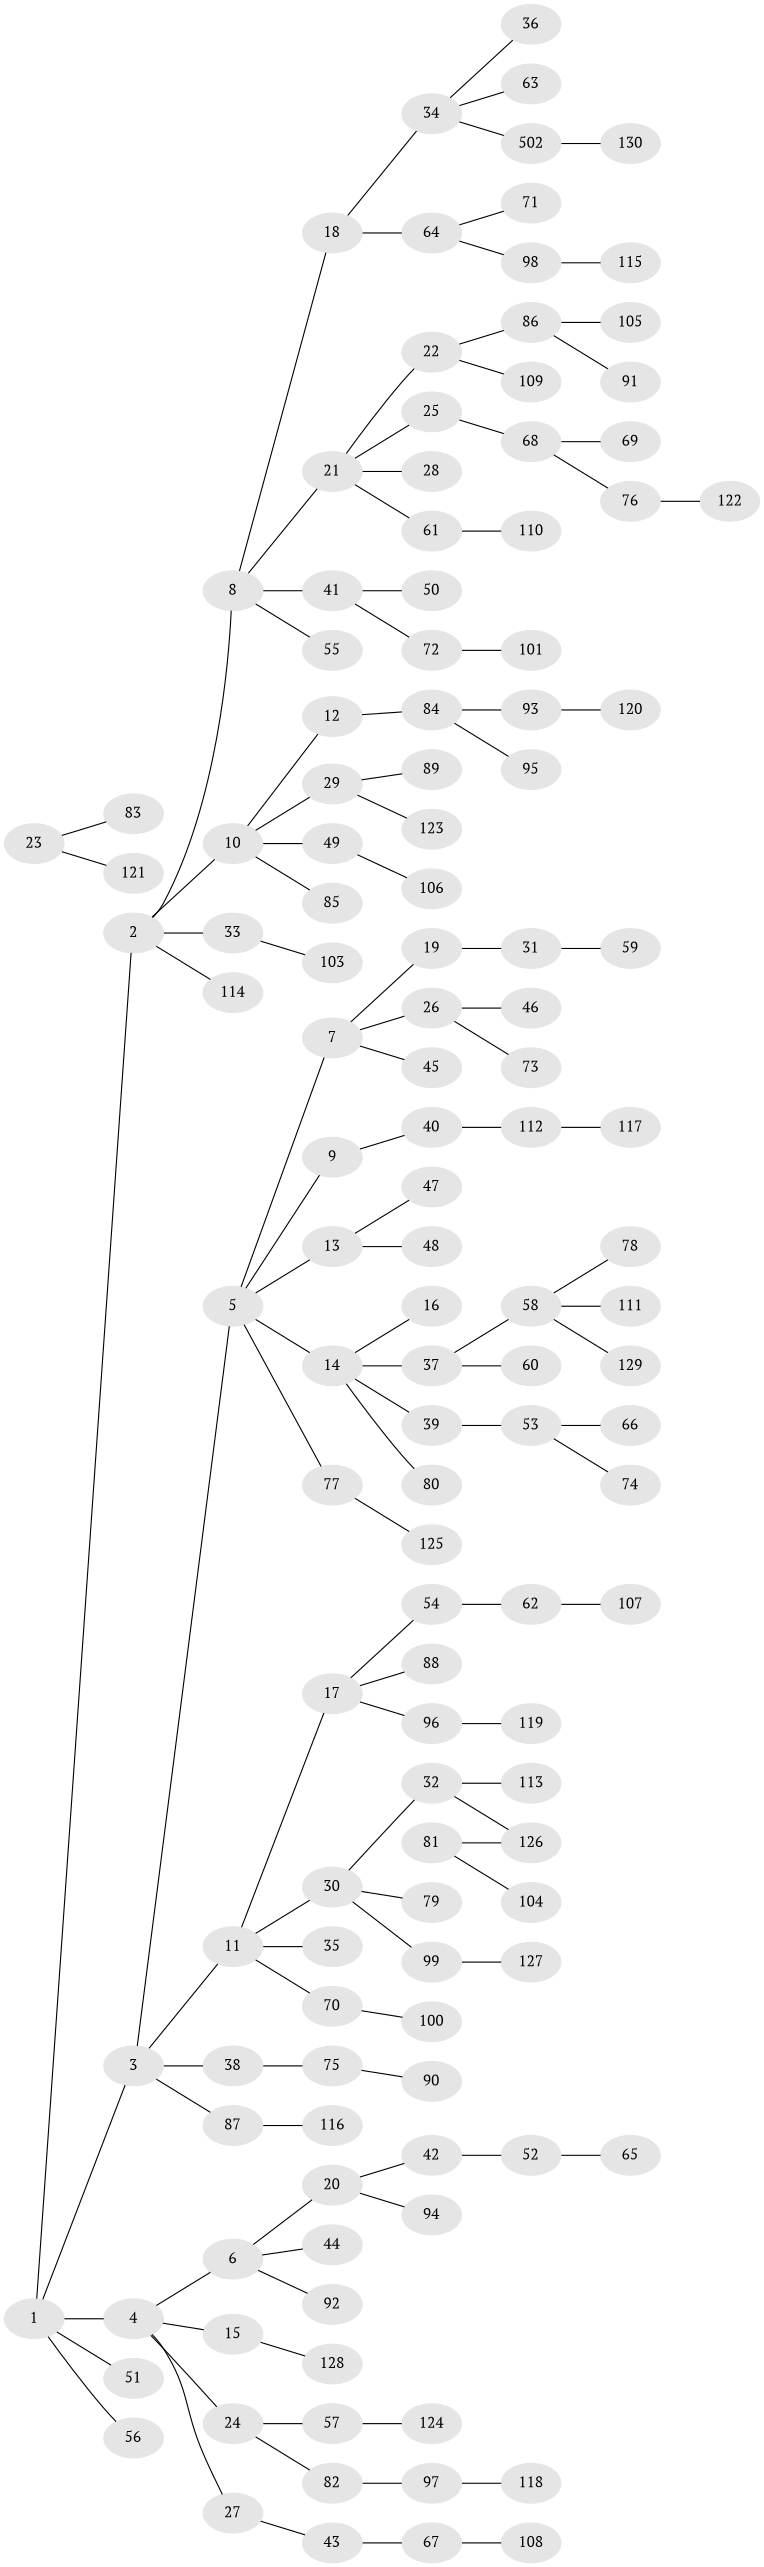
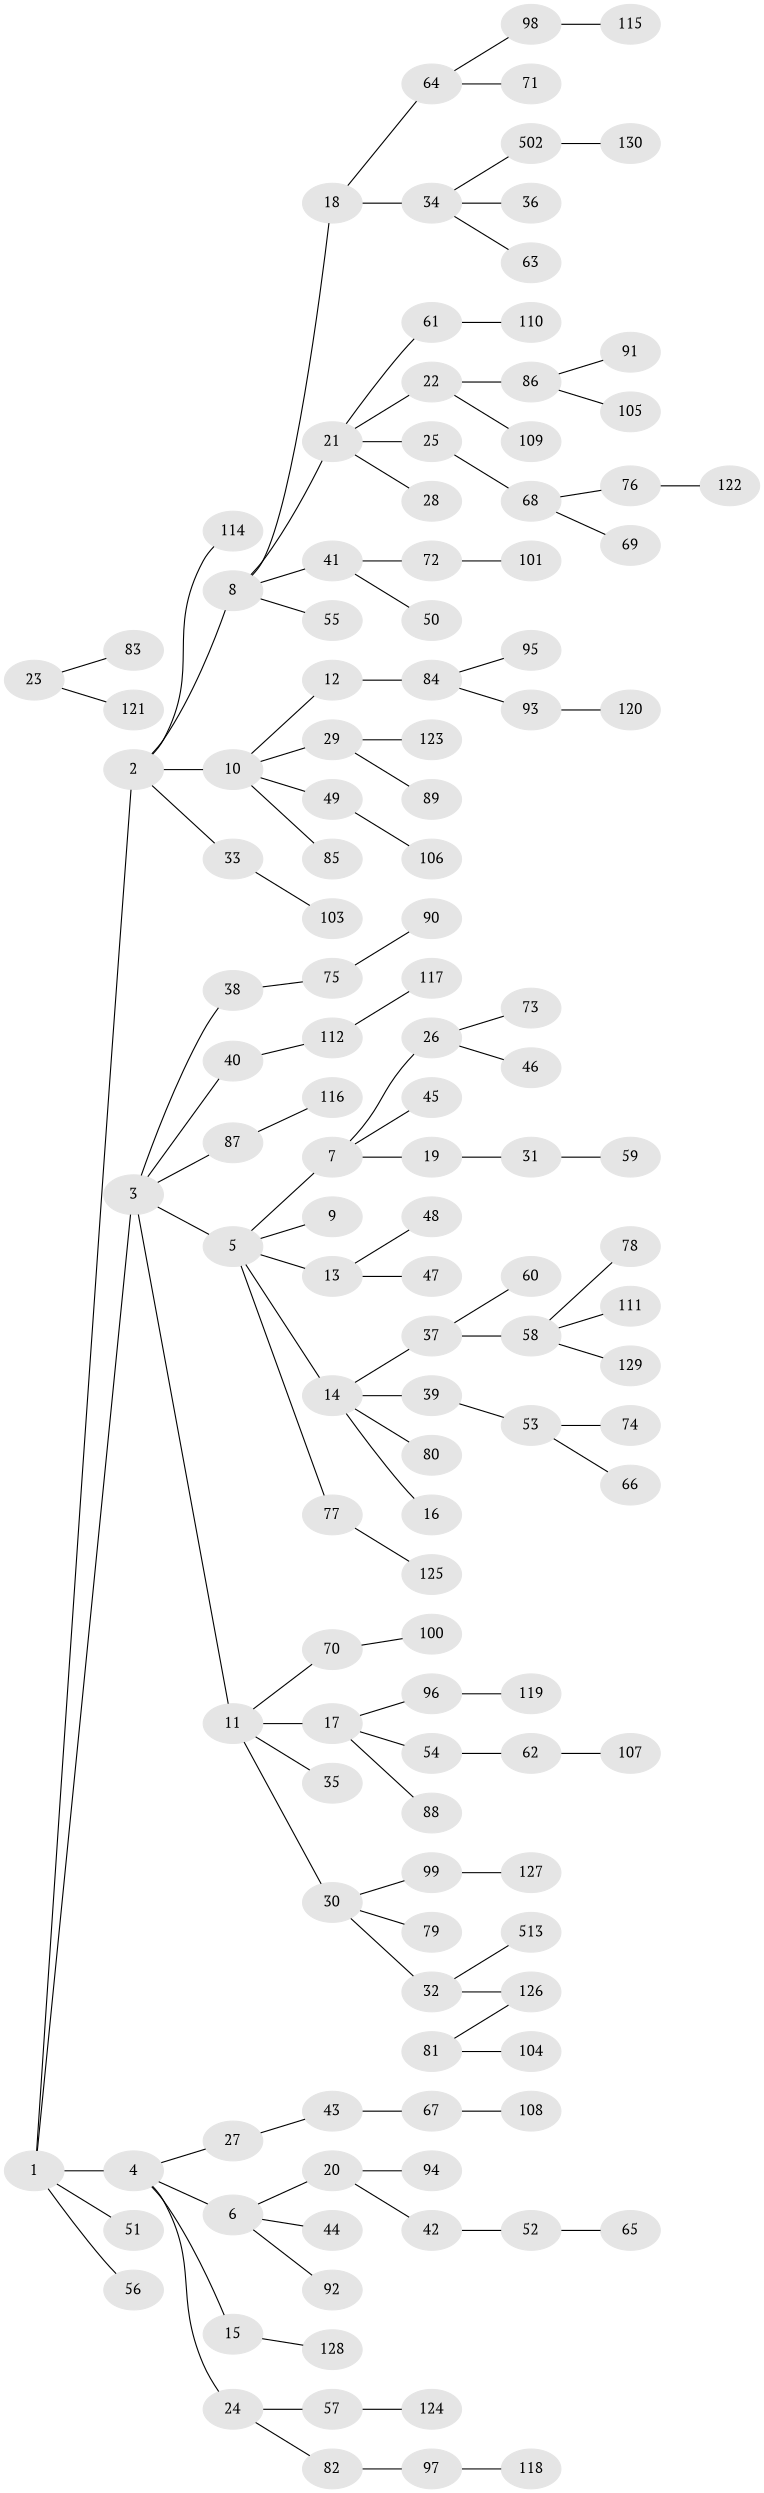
edge "40" -- "9": now "40" -- "3"
node "113": label "113" -> "513"
